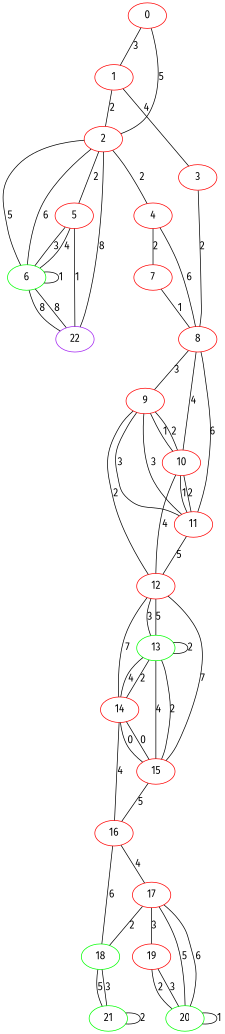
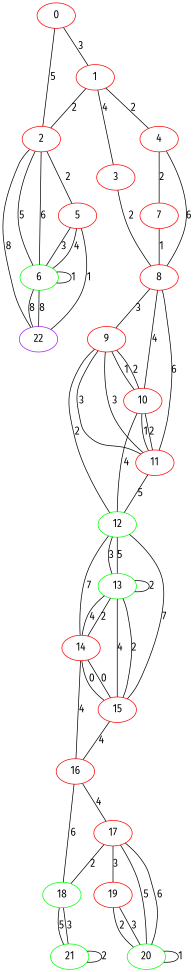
edge "2" -- "4": now "1" -- "4"
node "12": color red -> green
edge "15" -- "16": label "5" -> "4"
